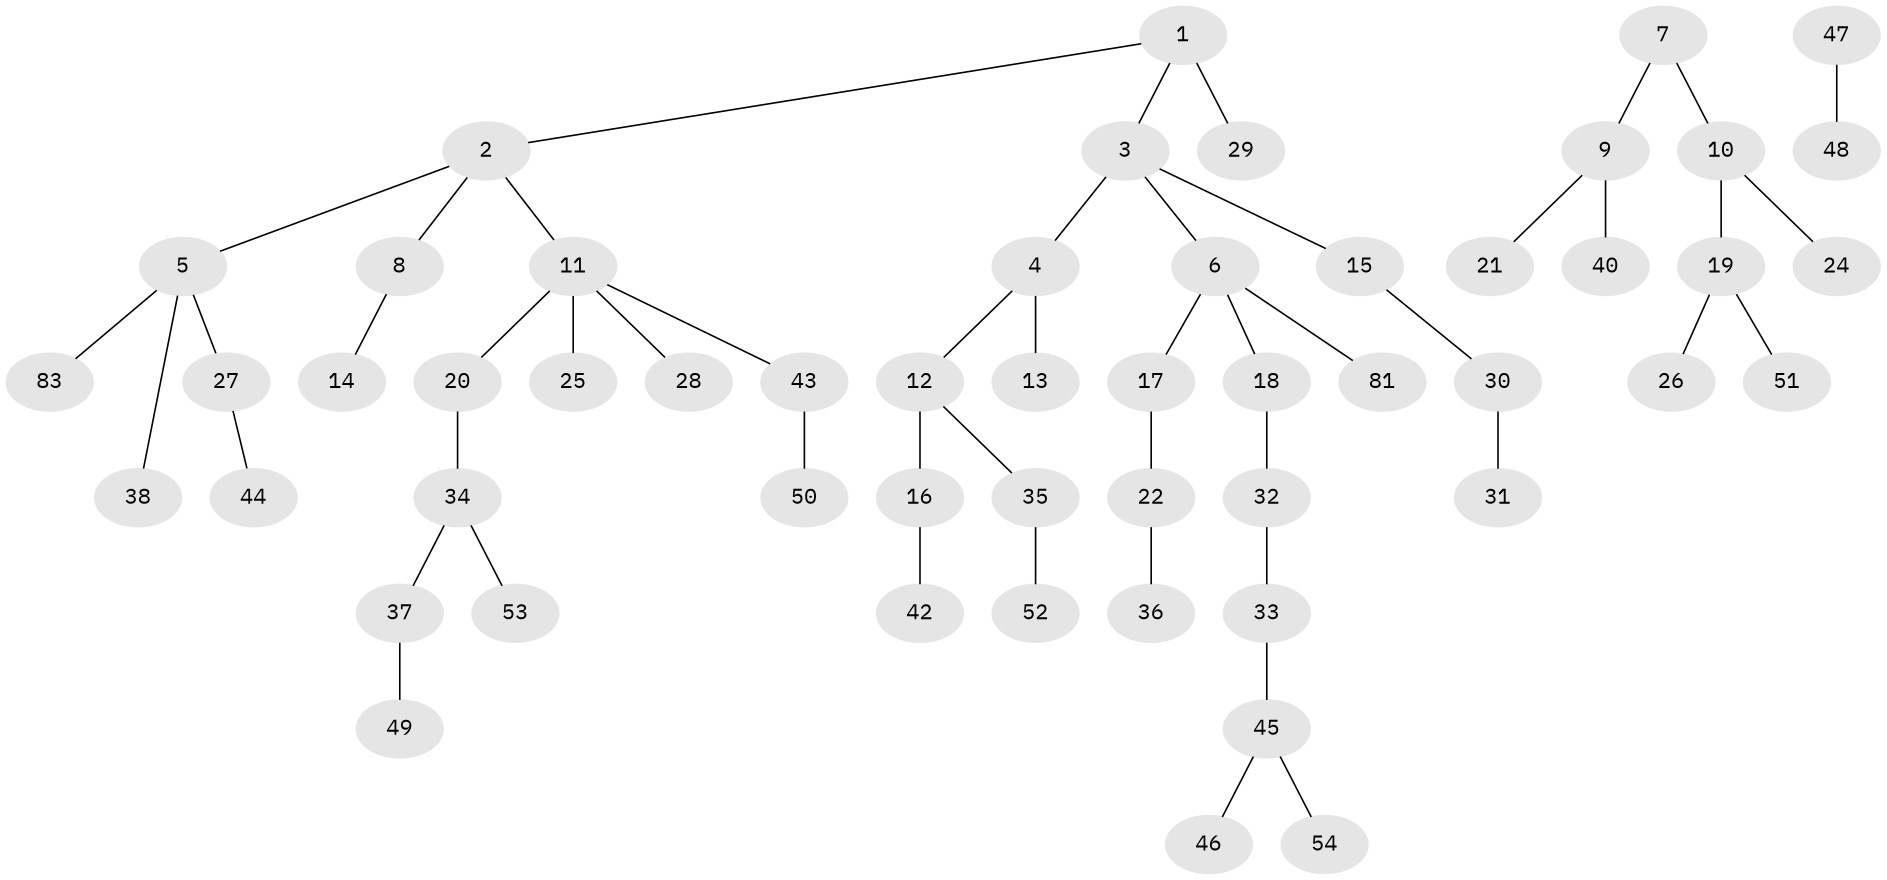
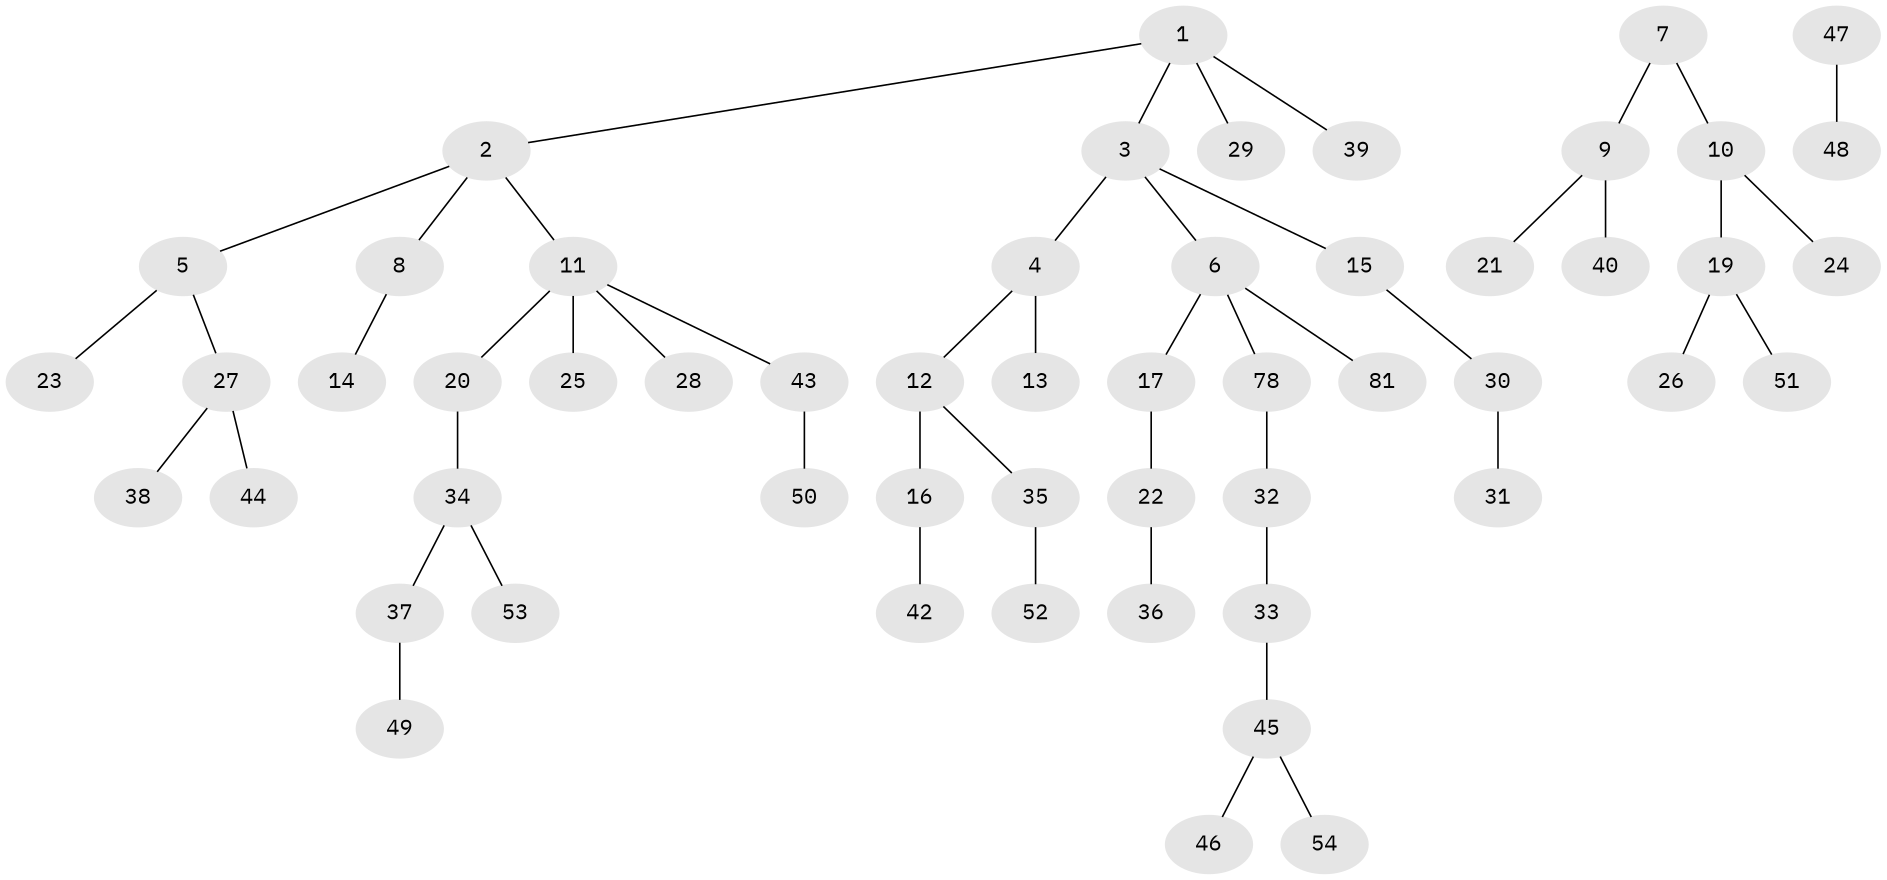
node "39": added
node "83": label "83" -> "23"
edge "5" -- "38": now "27" -- "38"
node "18": label "18" -> "78"
